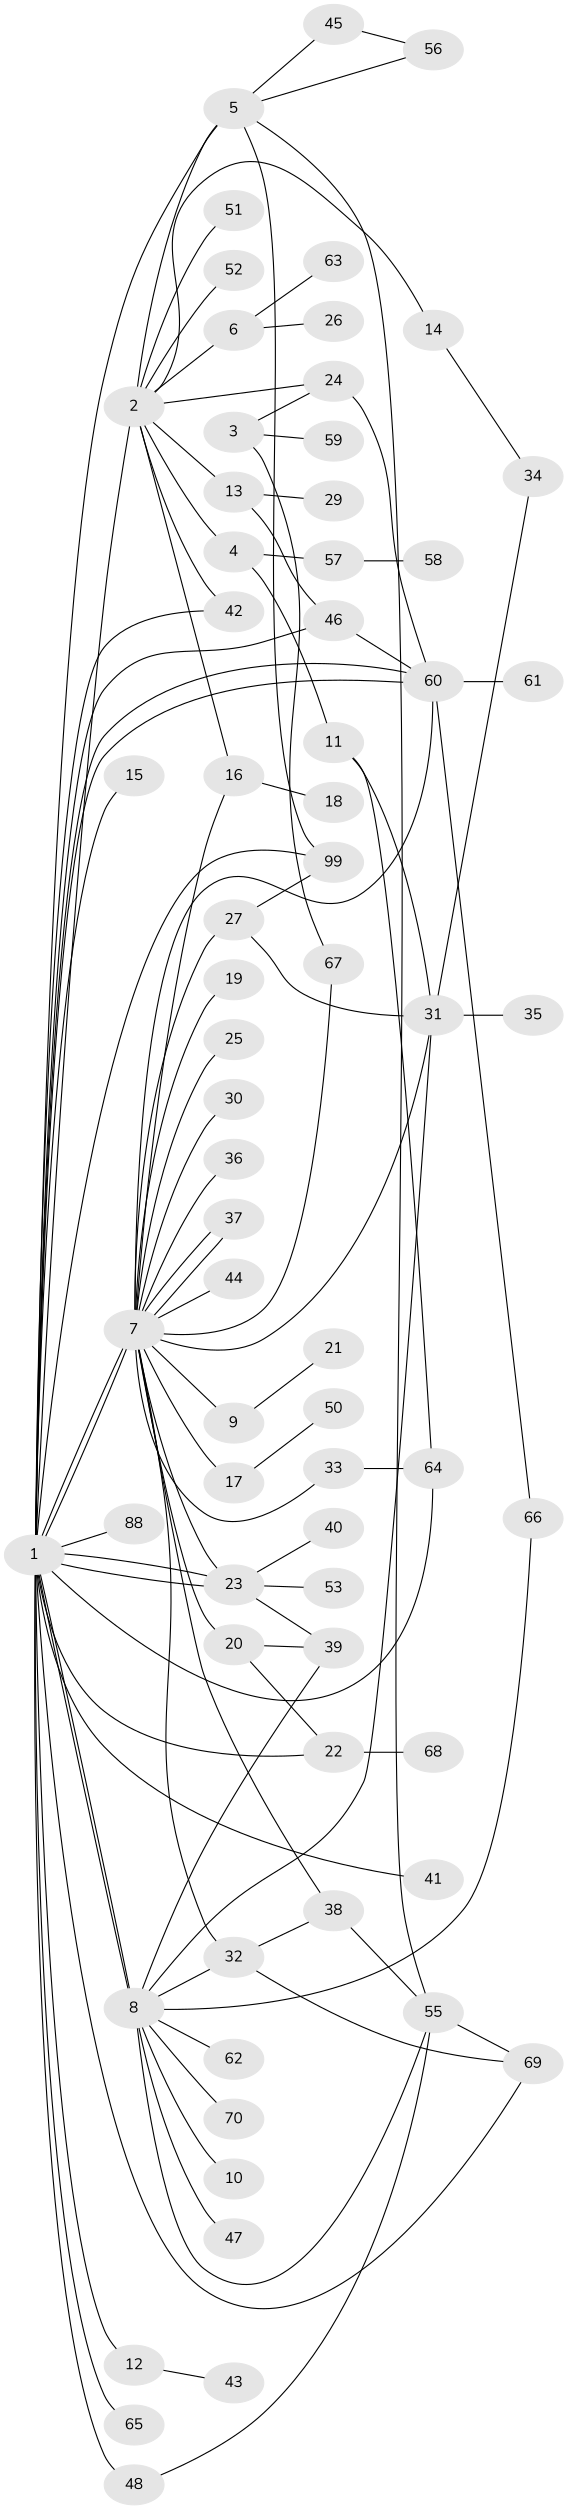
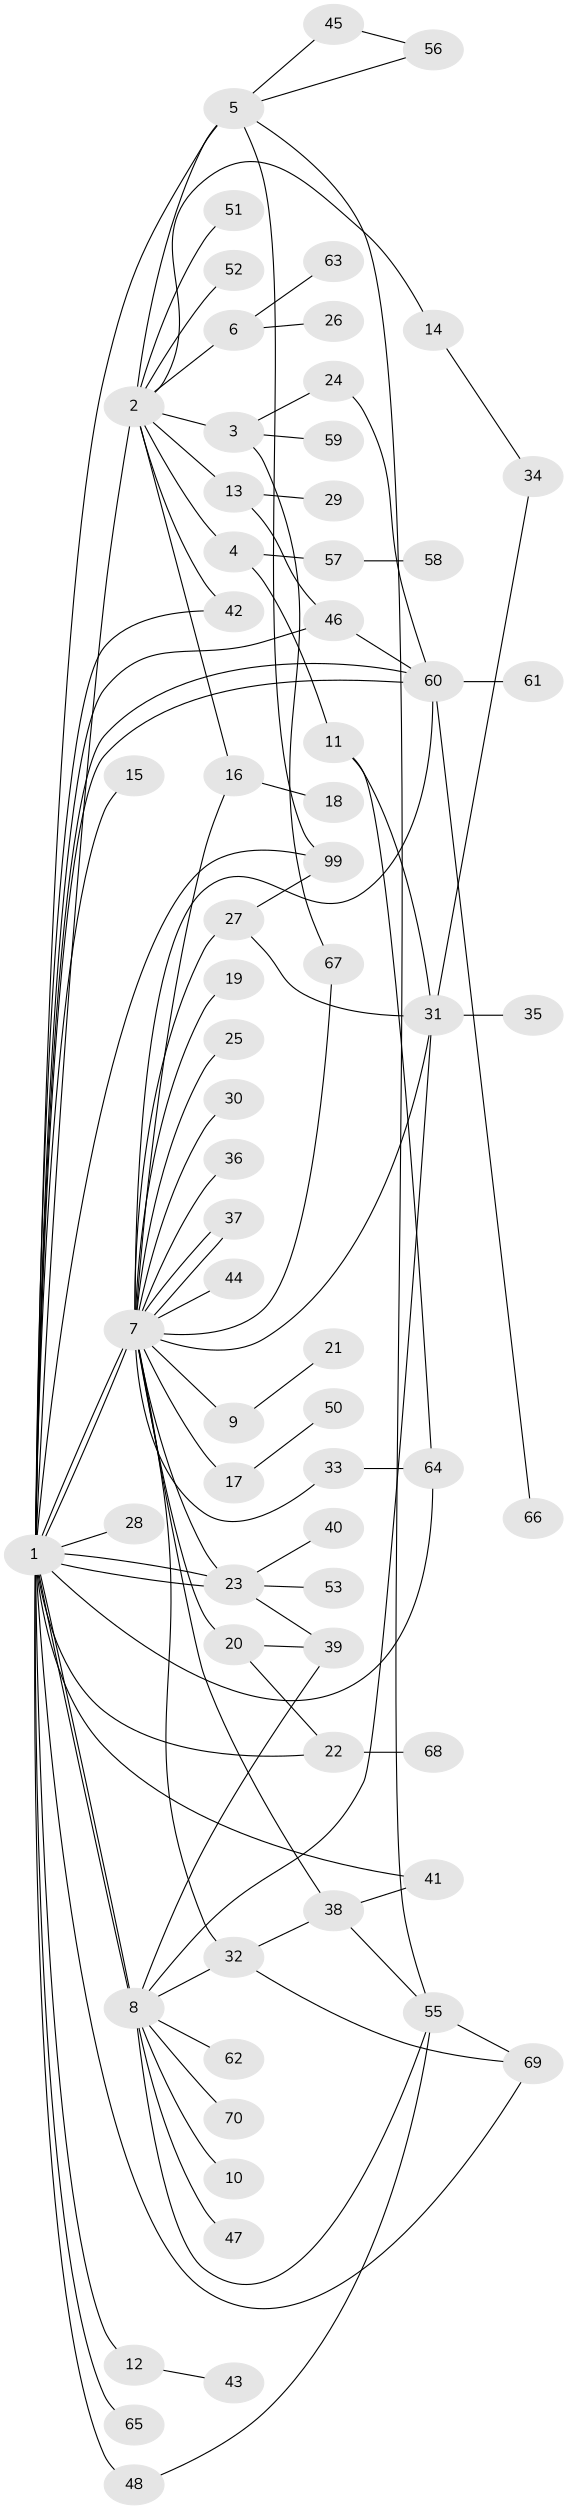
edge "24" -- "2": now "3" -- "2"
node "88": label "88" -> "28"
edge "66" -- "8": removed
edge "41" -- "38": added
